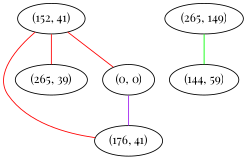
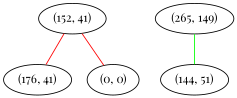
node "(265, 39)": removed
node "(144, 59)": label "(144, 59)" -> "(144, 51)"
edge "(0, 0)" -- "(176, 41)": removed
